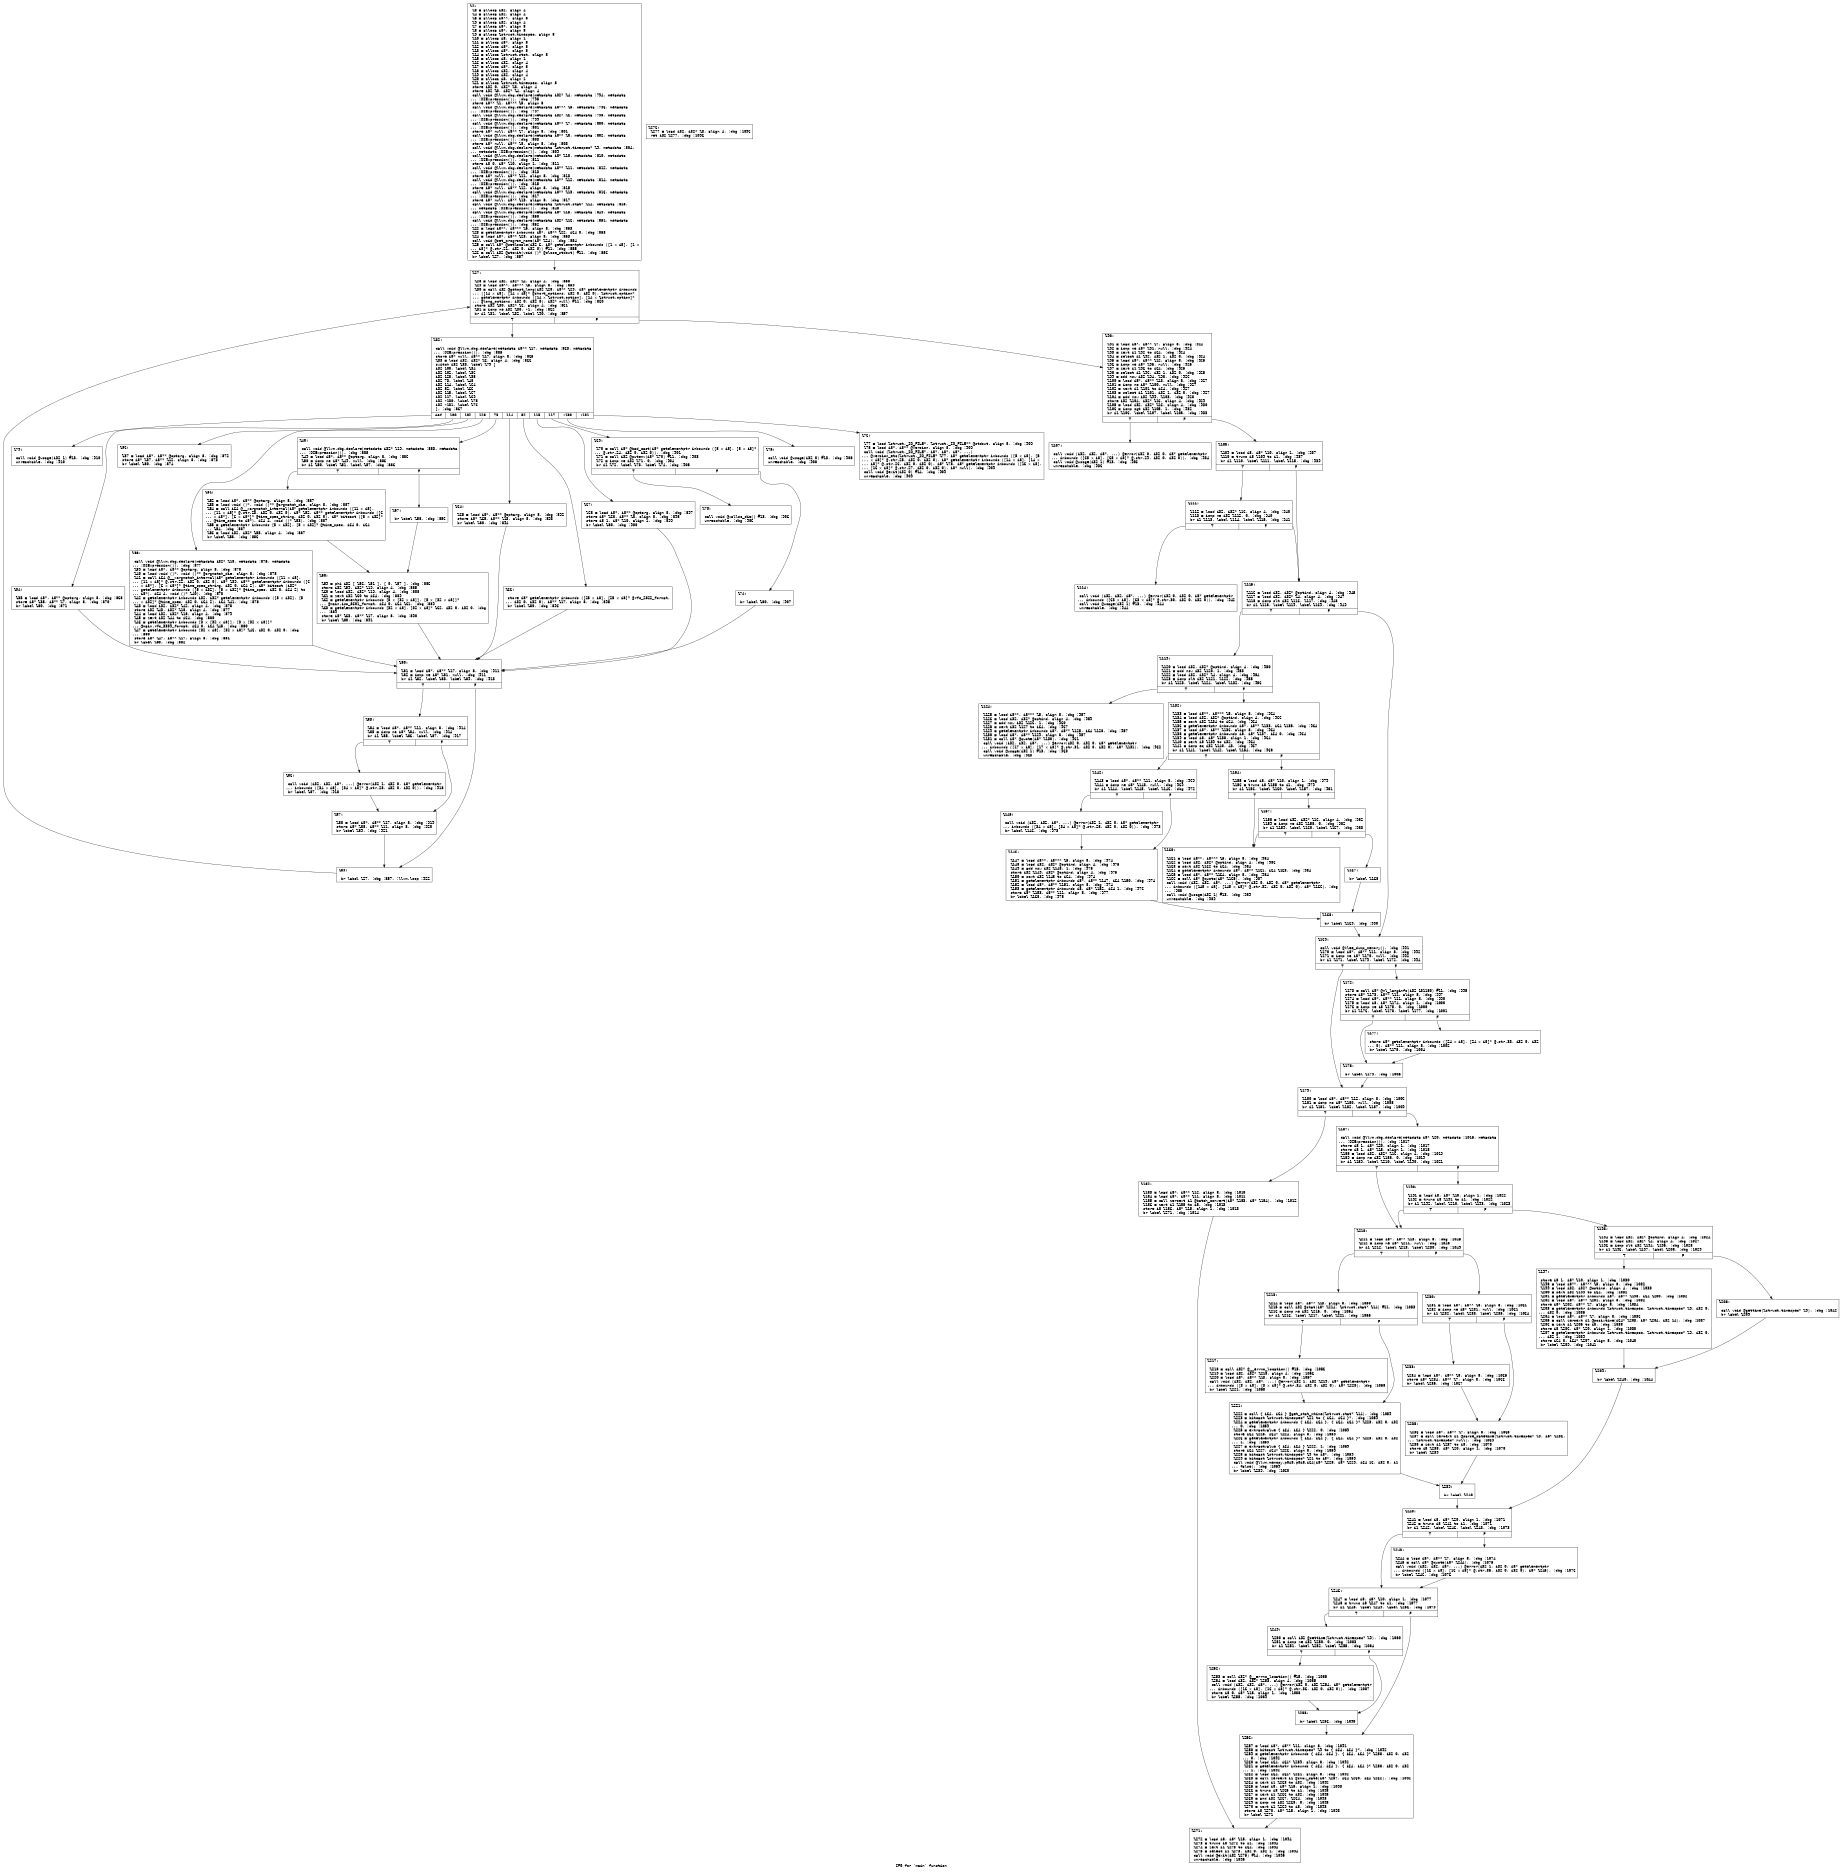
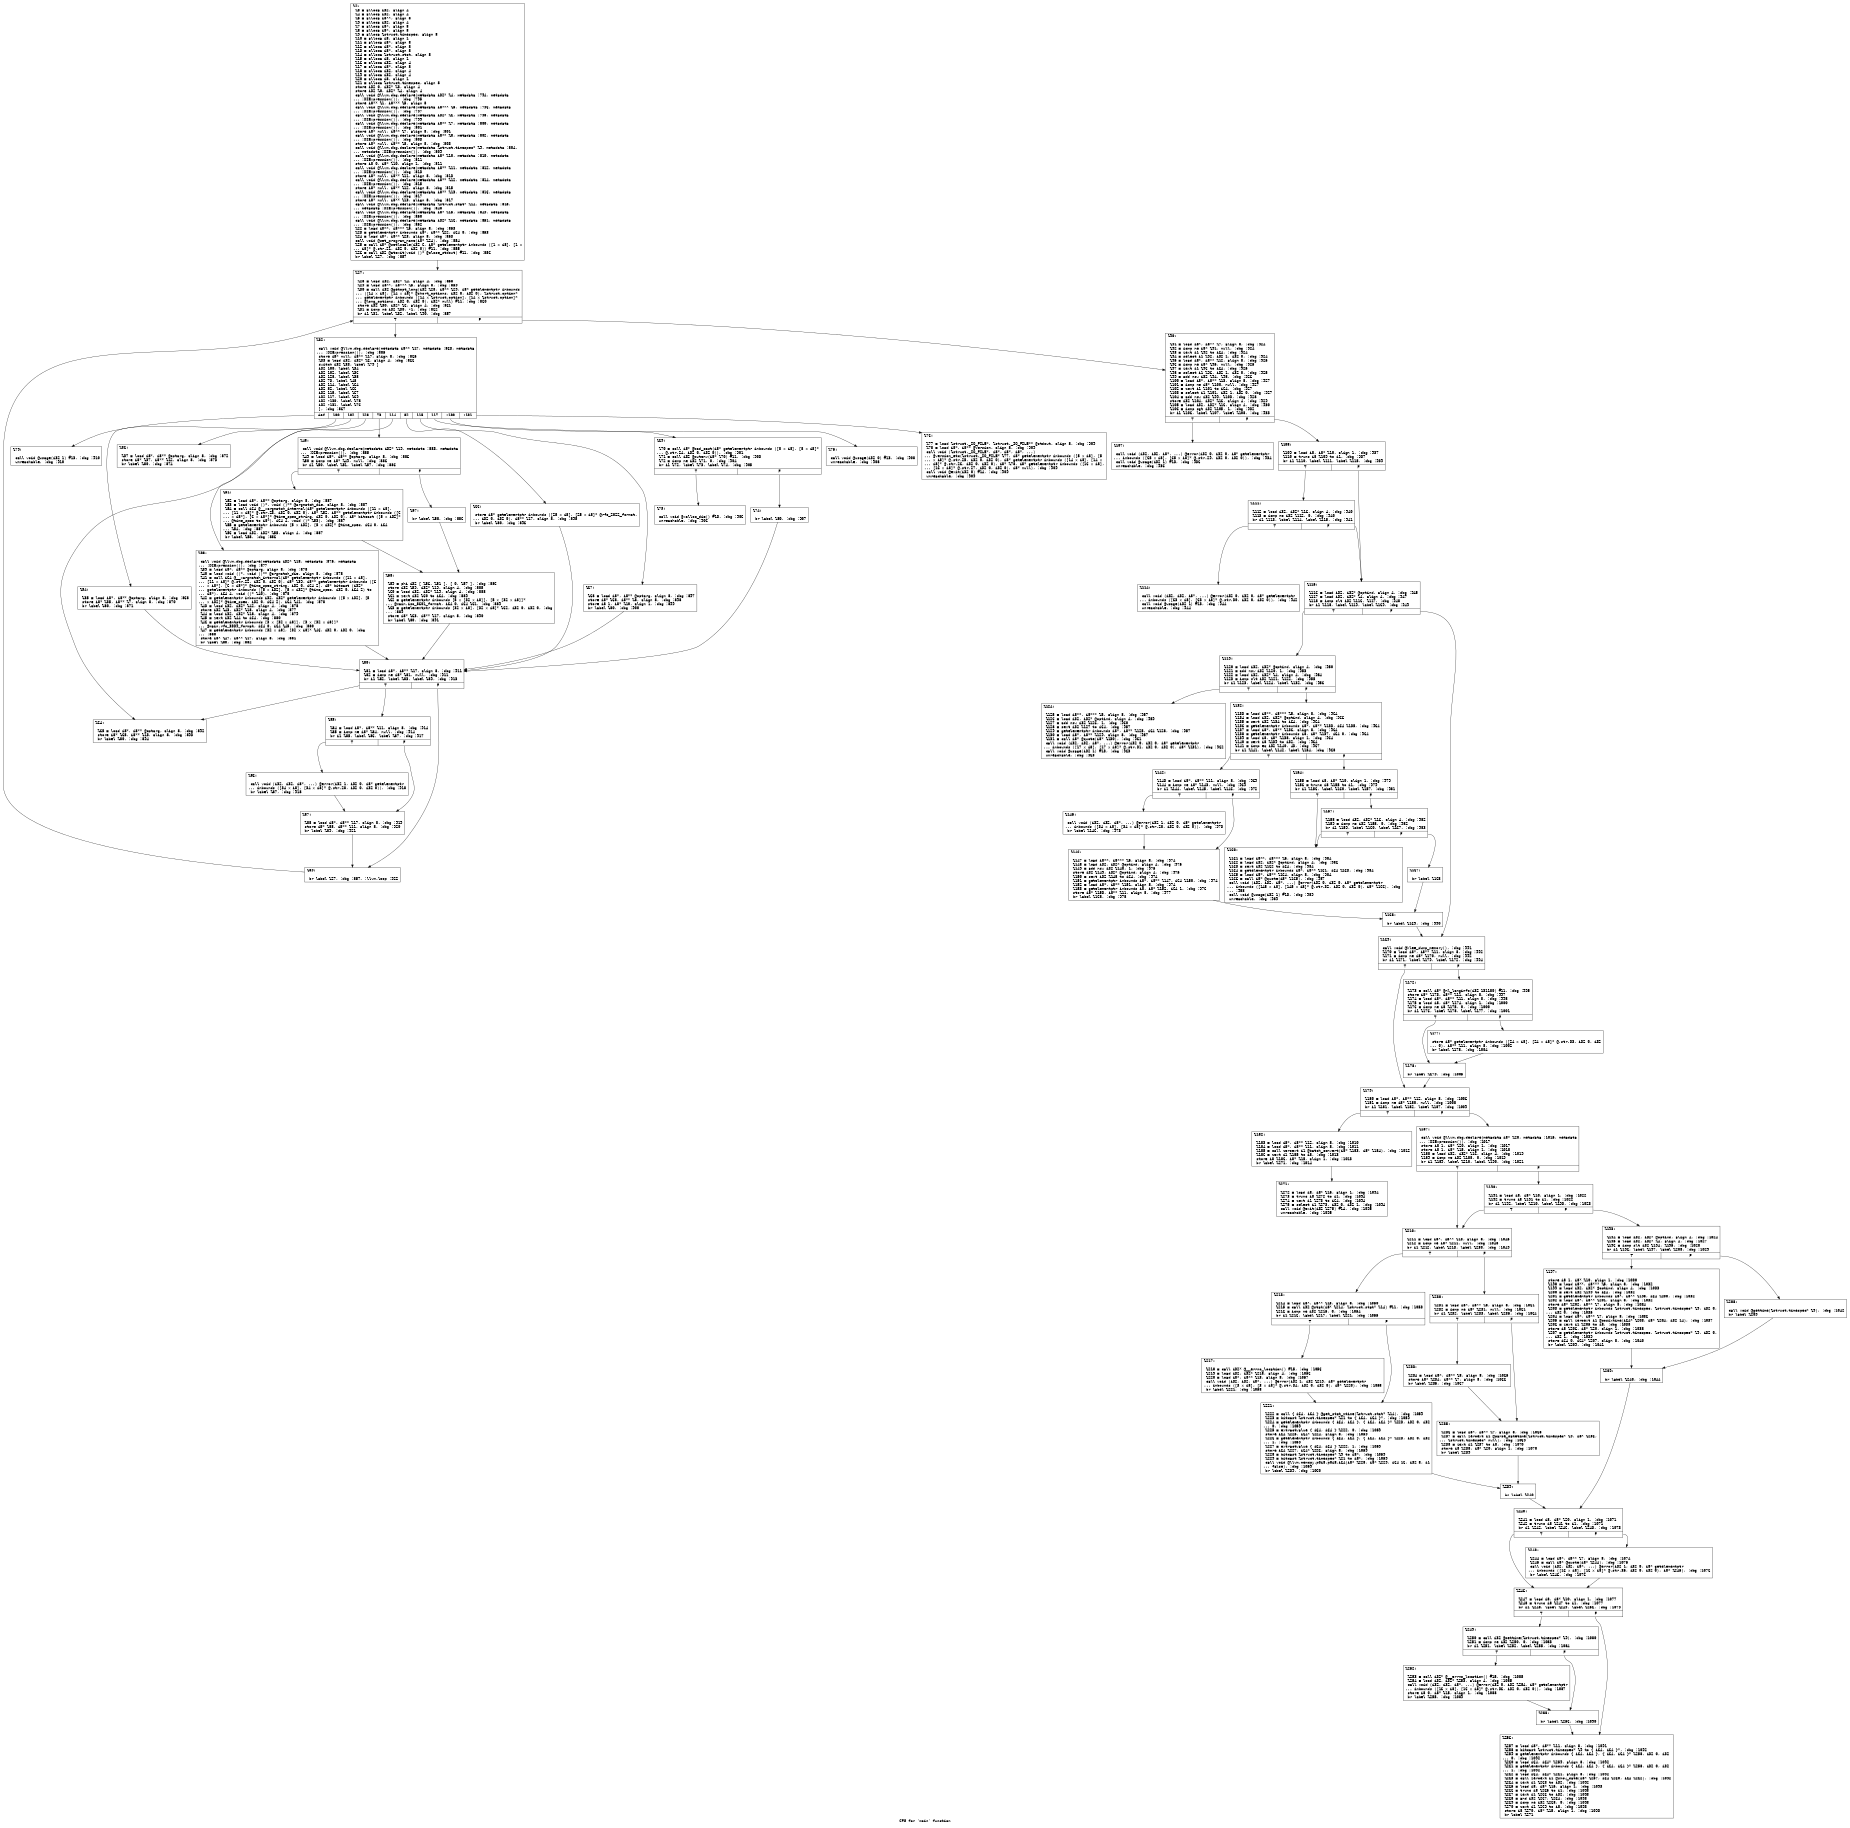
node "%276:": removed
edge "%64:" -> "%80:": reversed
node "%124:": text "%128 = sext i32 %127 to i64, !dbg !967" -> "%128 = sext i32 %127 to i64, !dbg !957"
node "%178:": text "br label %179, !dbg !1005" -> "br label %679, !dbg !1005"
edge "%256:" -> "%271:": removed
